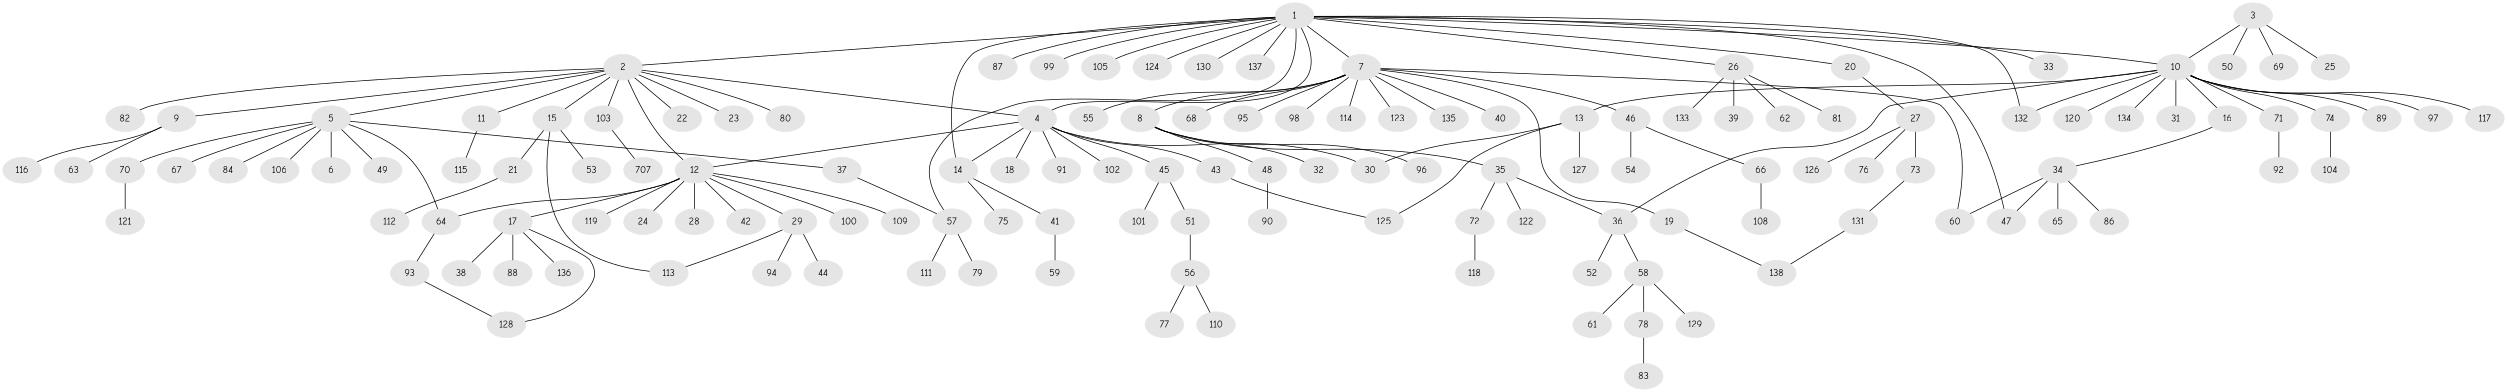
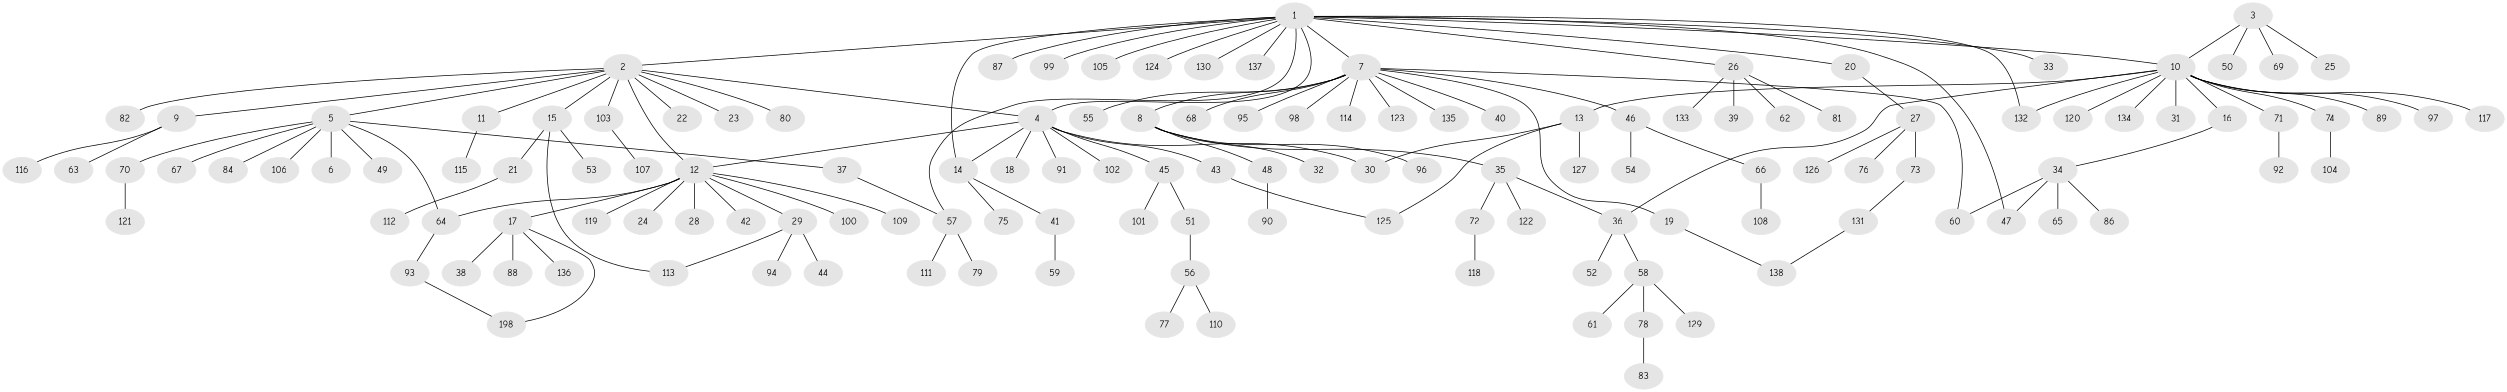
node "707": label "707" -> "107"
node "128": label "128" -> "198"
